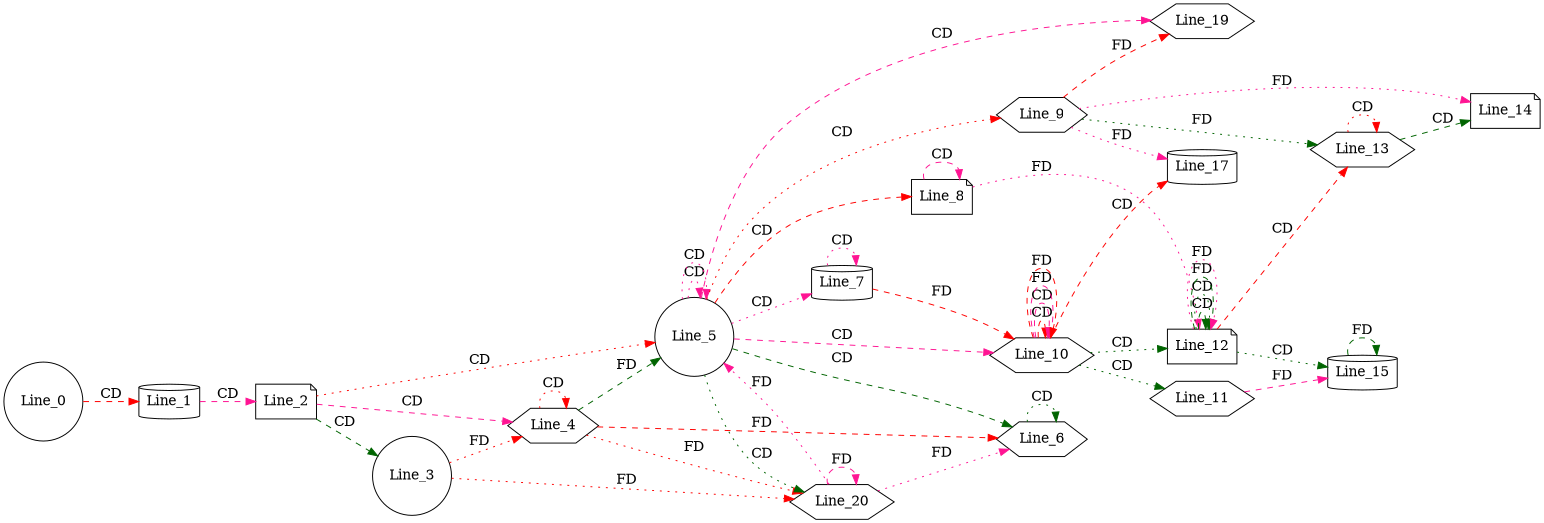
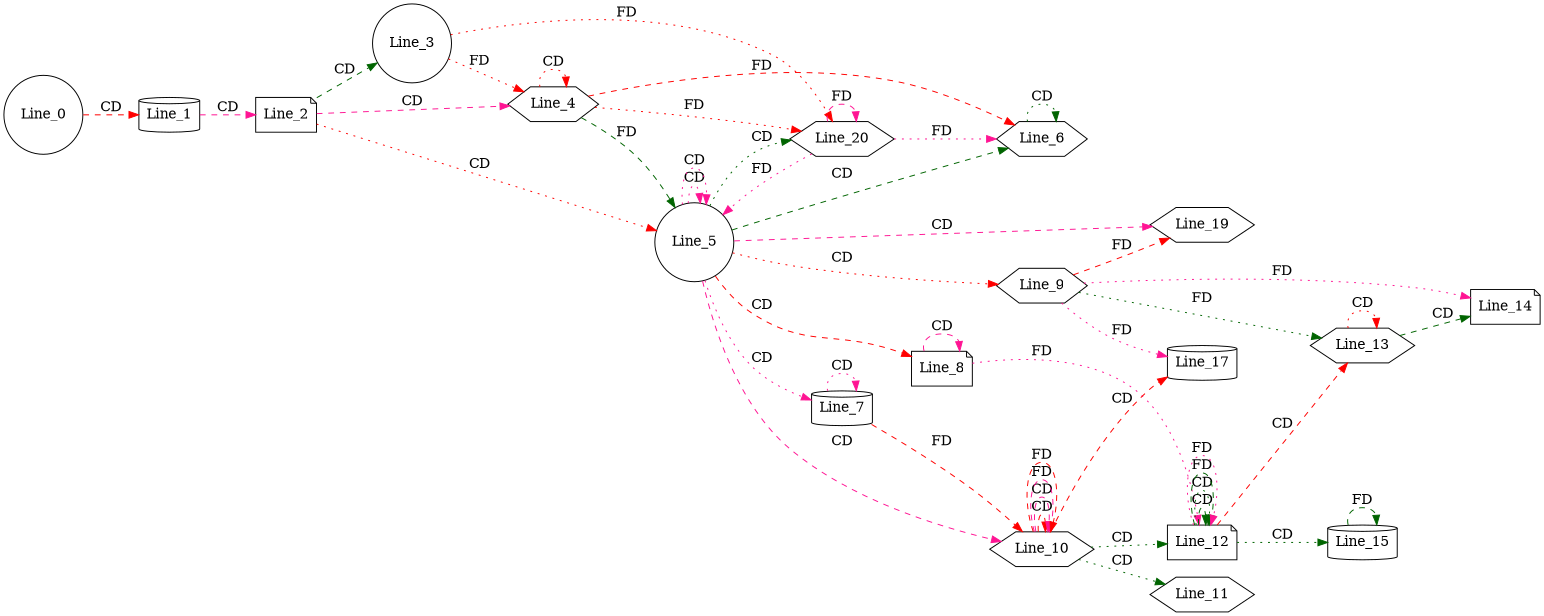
edge "Line_11" -> "Line_15": removed, label "FD"
